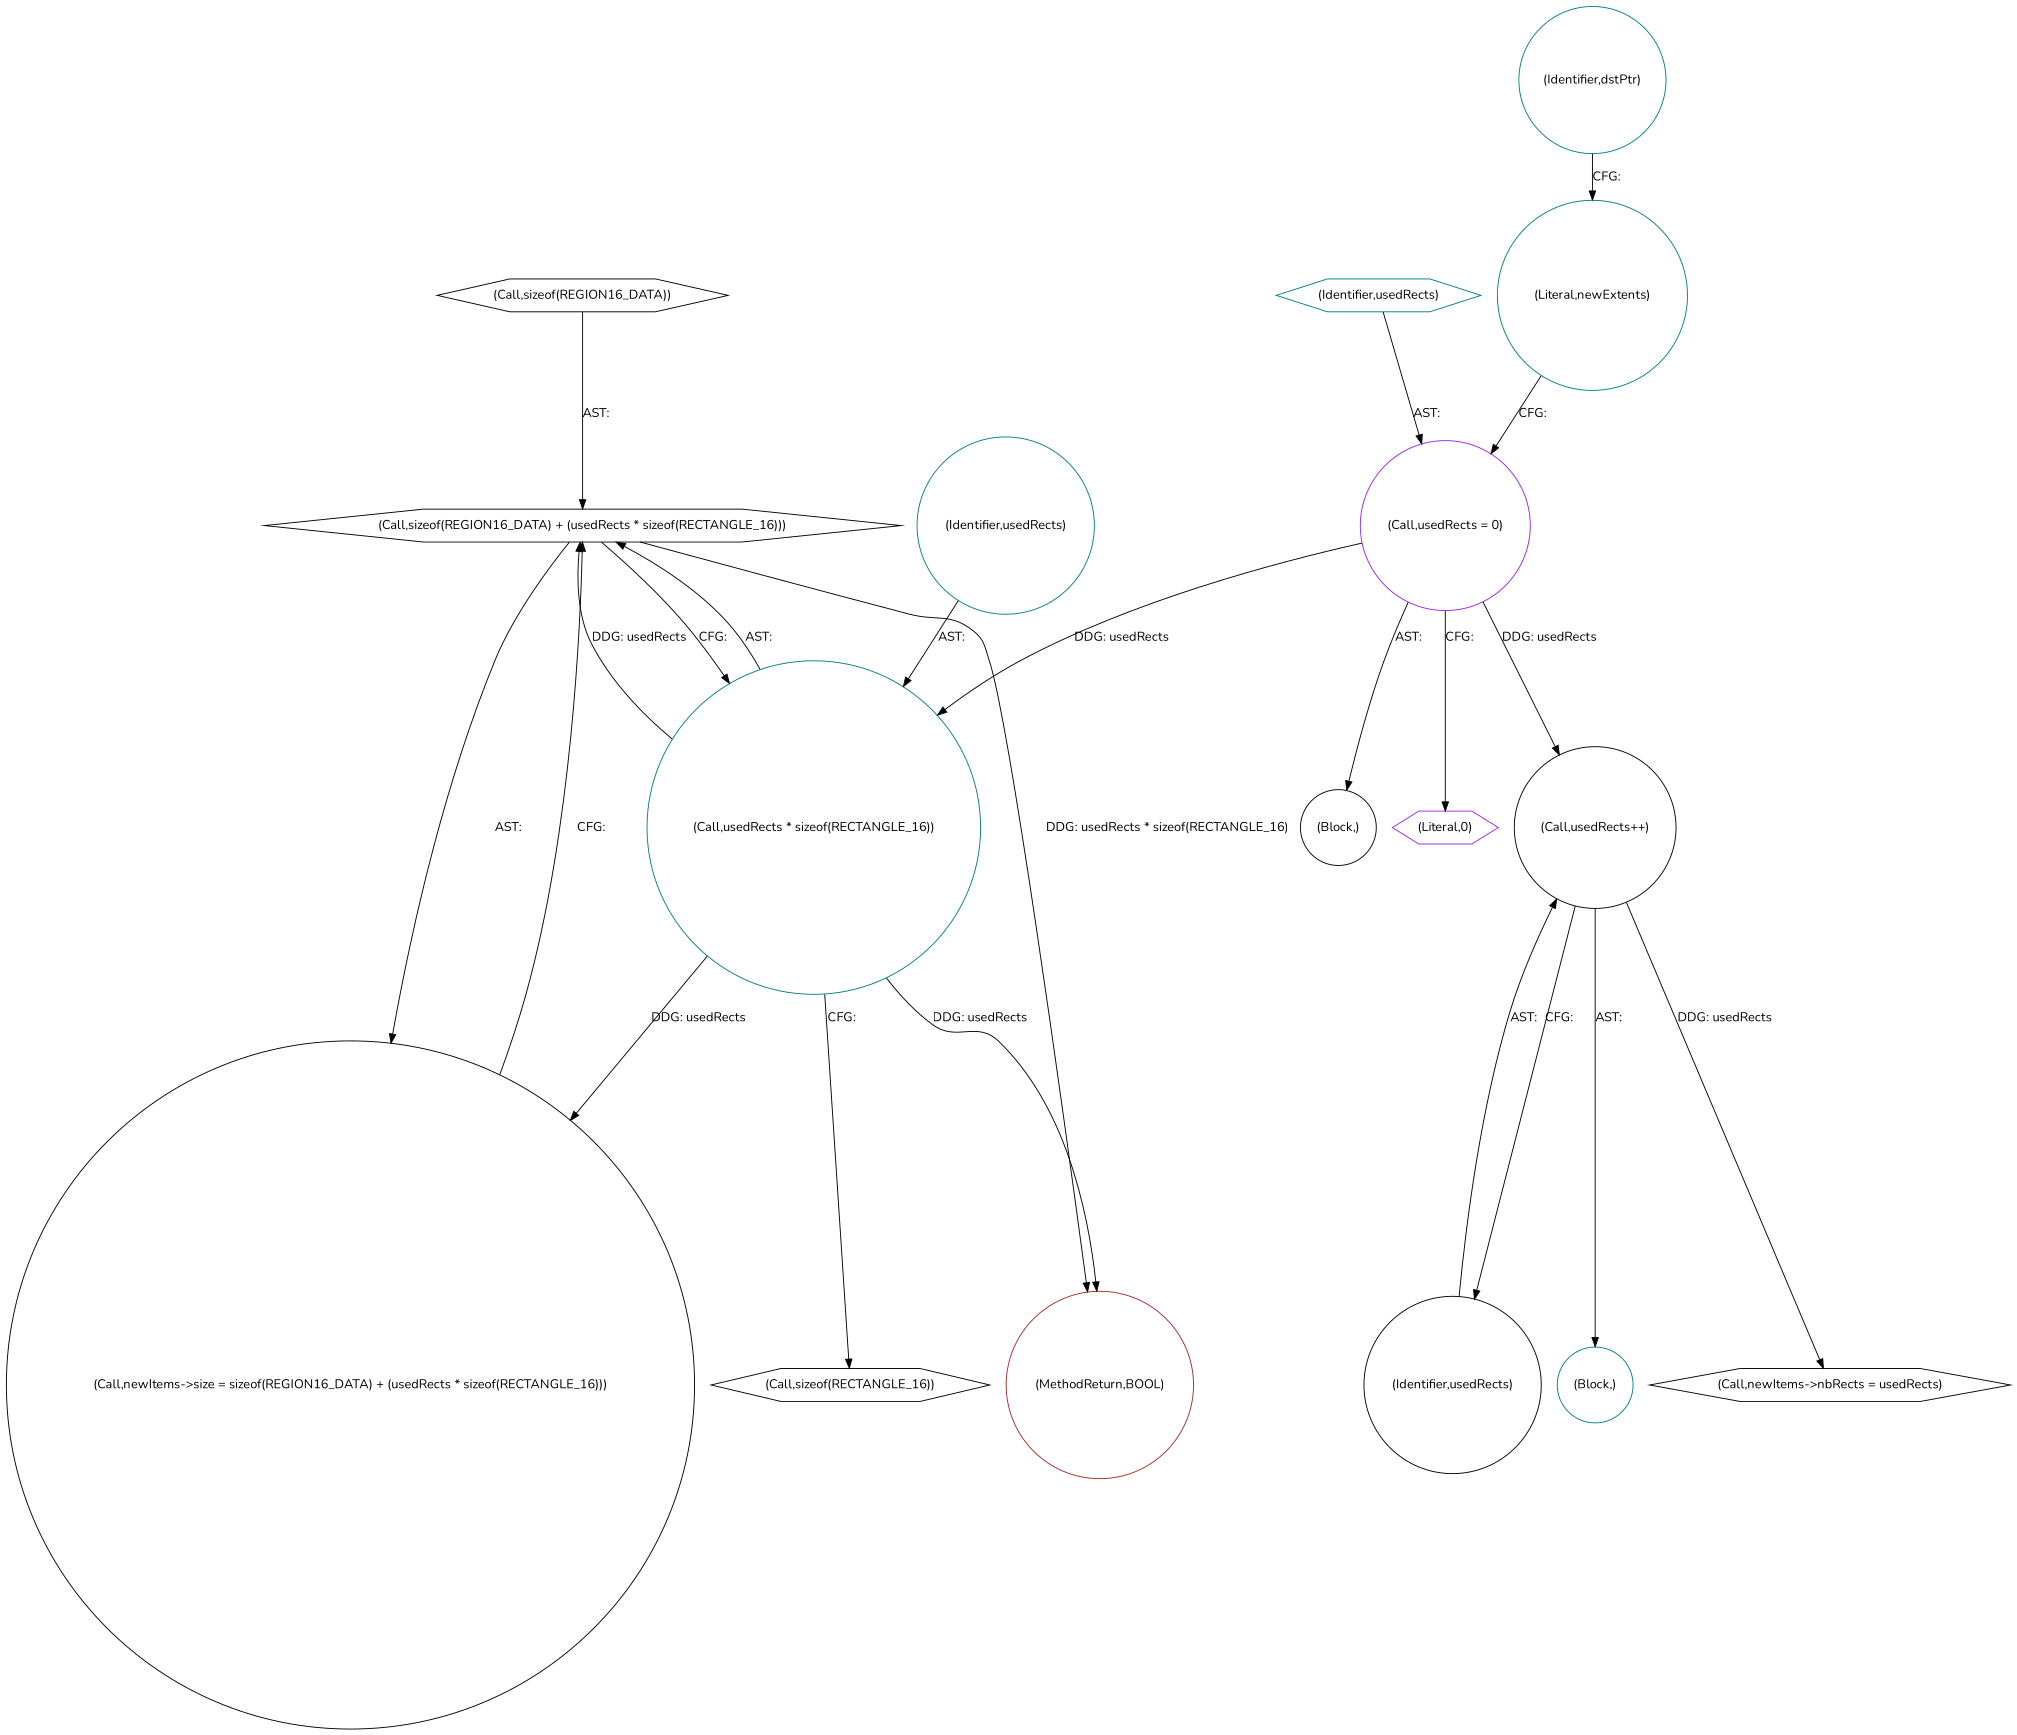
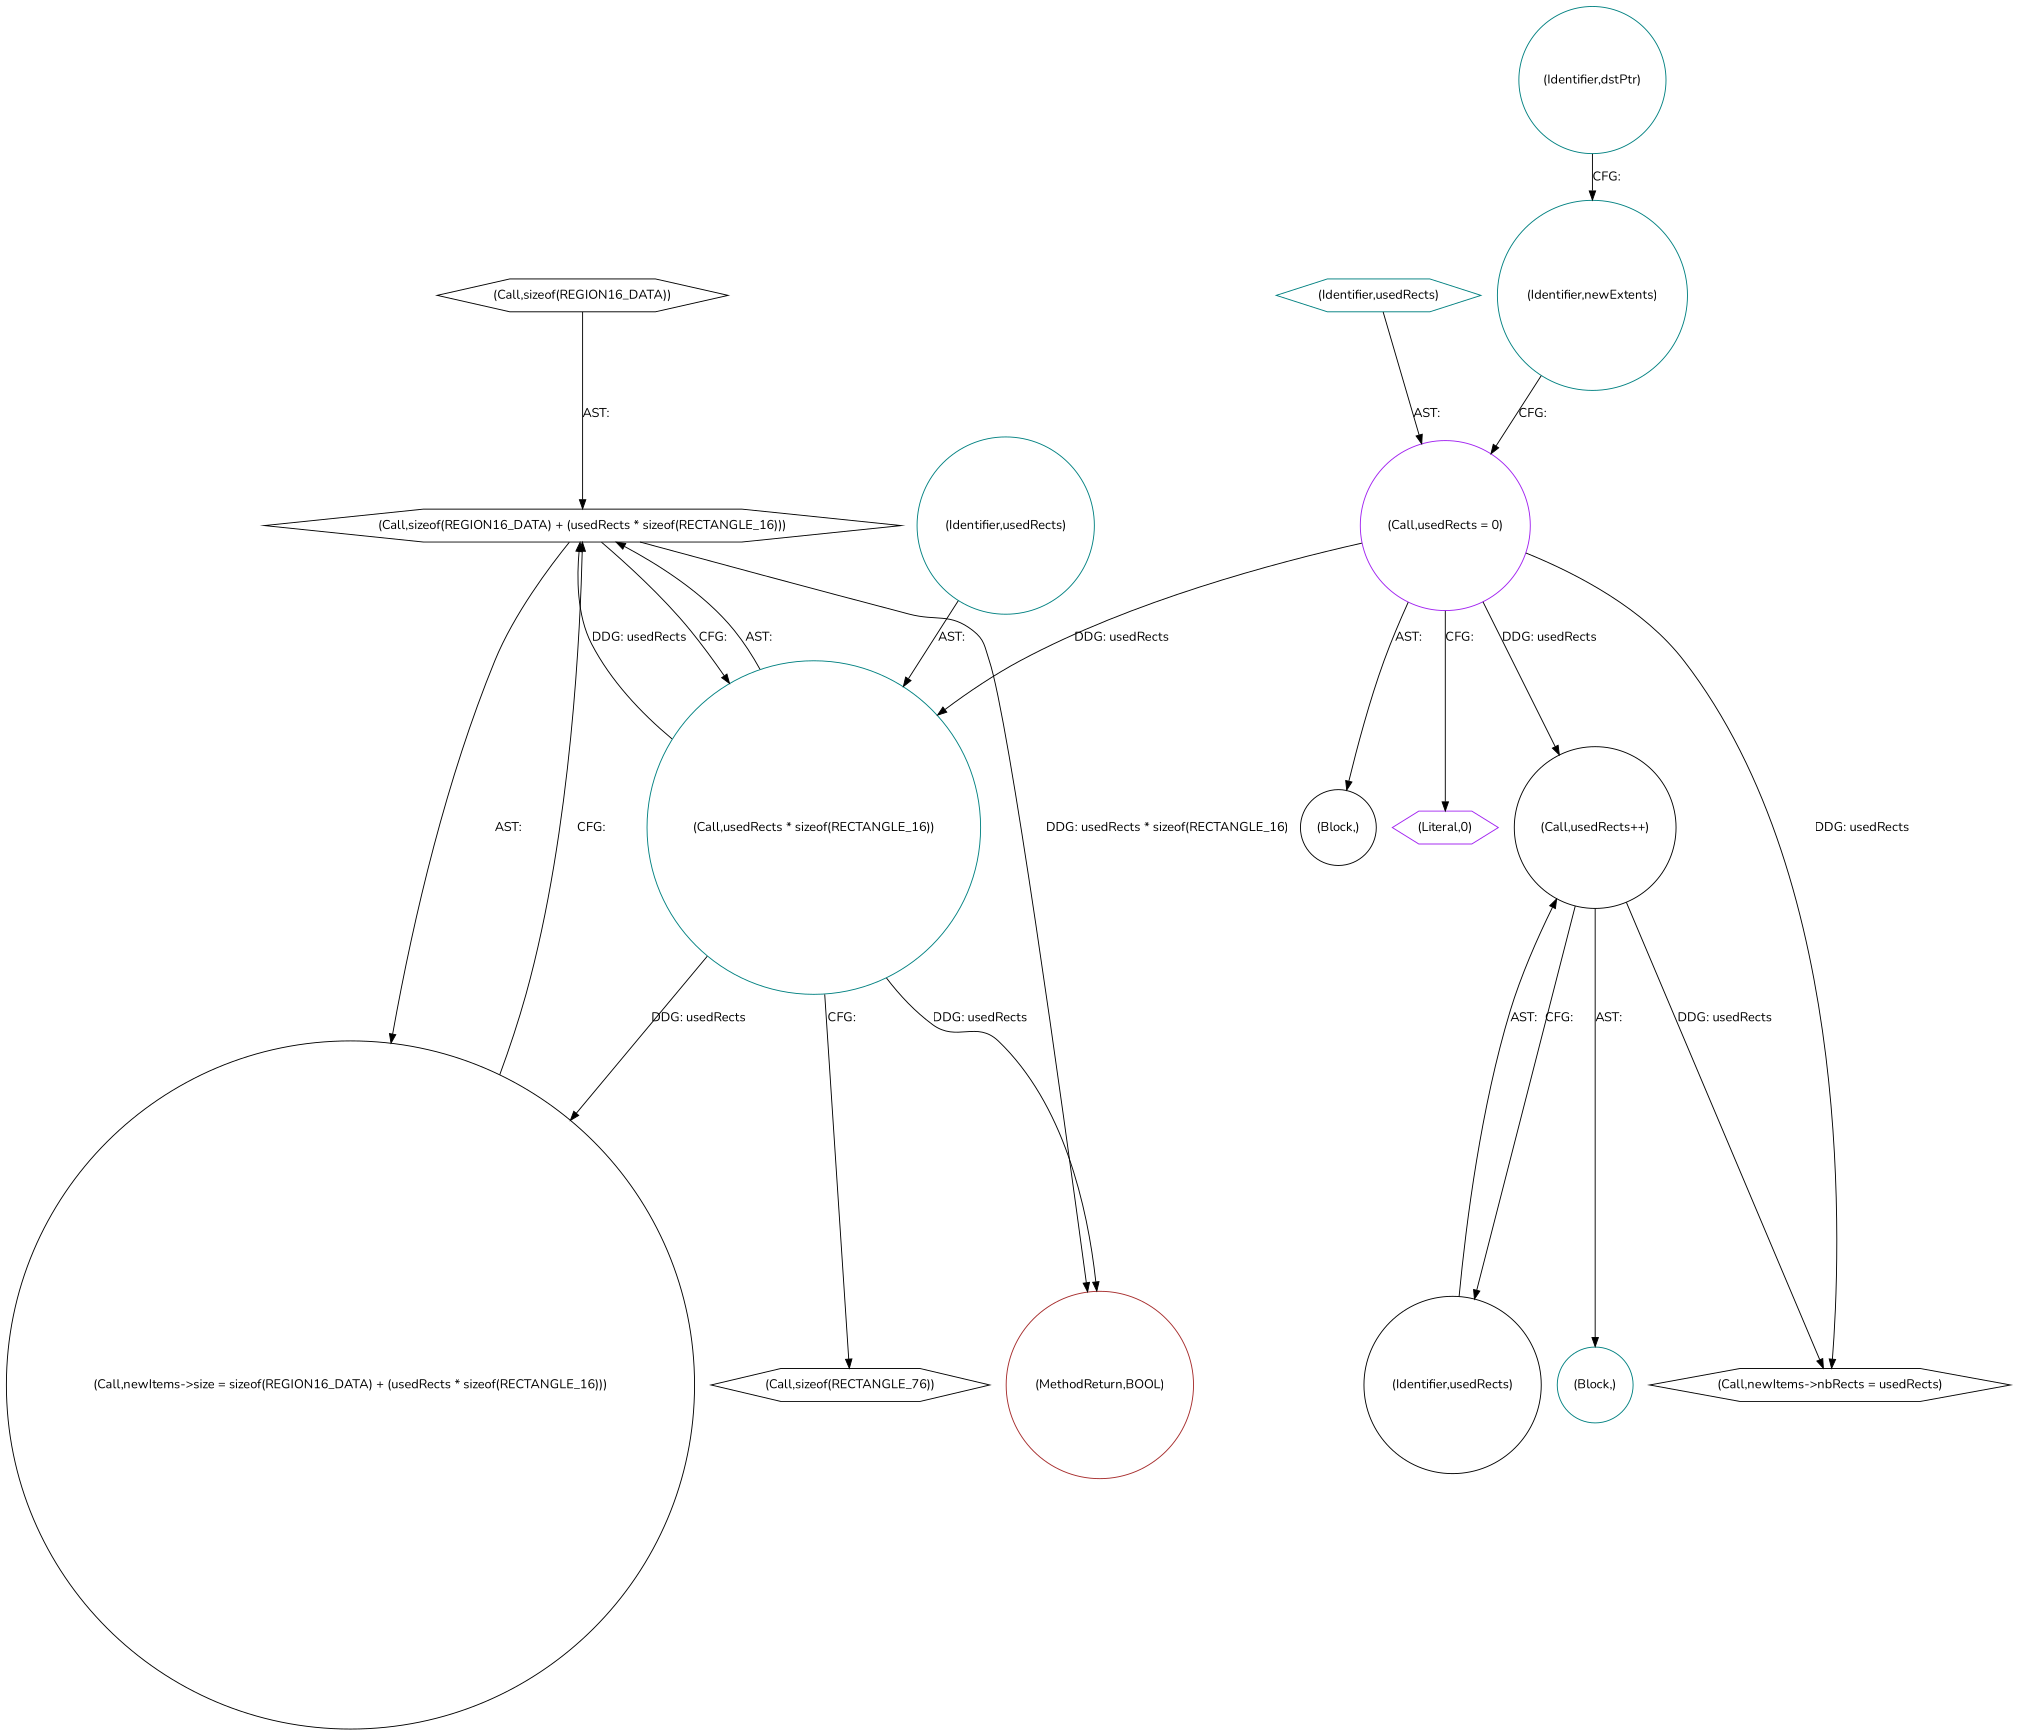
node "(Literal,newExtents)": label "(Literal,newExtents)" -> "(Identifier,newExtents)"
edge "(Call,usedRects = 0)" -> "(Call,newItems->nbRects = usedRects)": added, label "DDG: usedRects"
node "(Call,sizeof(RECTANGLE_16))": label "(Call,sizeof(RECTANGLE_16))" -> "(Call,sizeof(RECTANGLE_76))"
